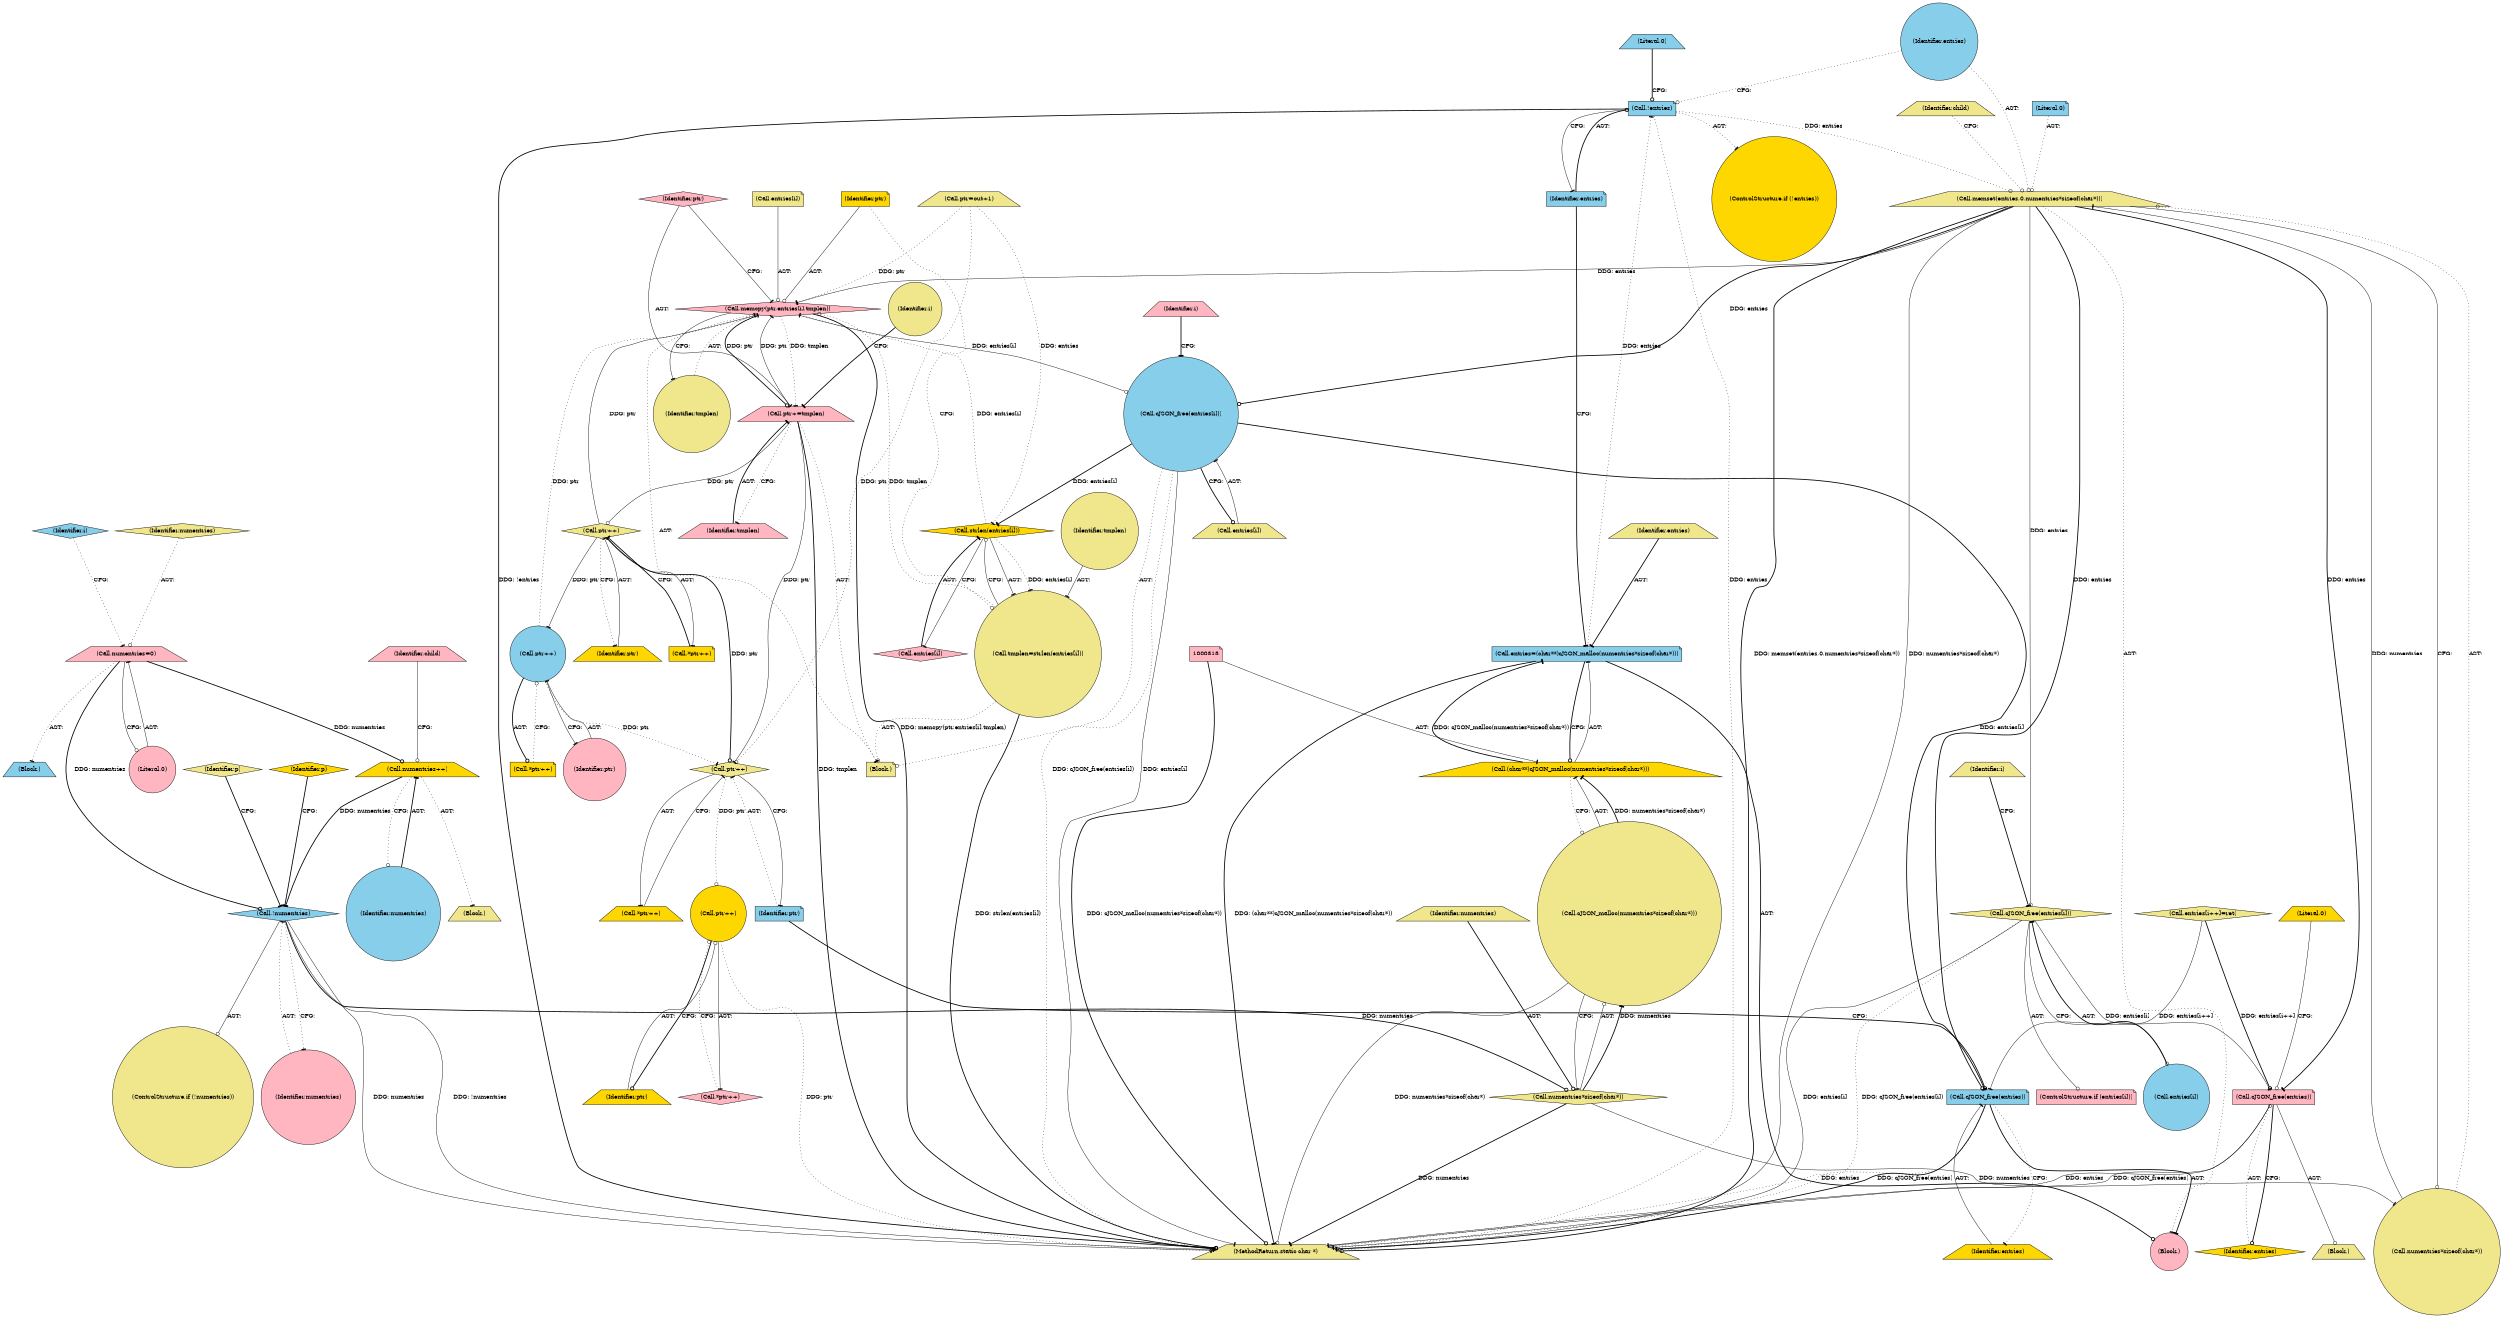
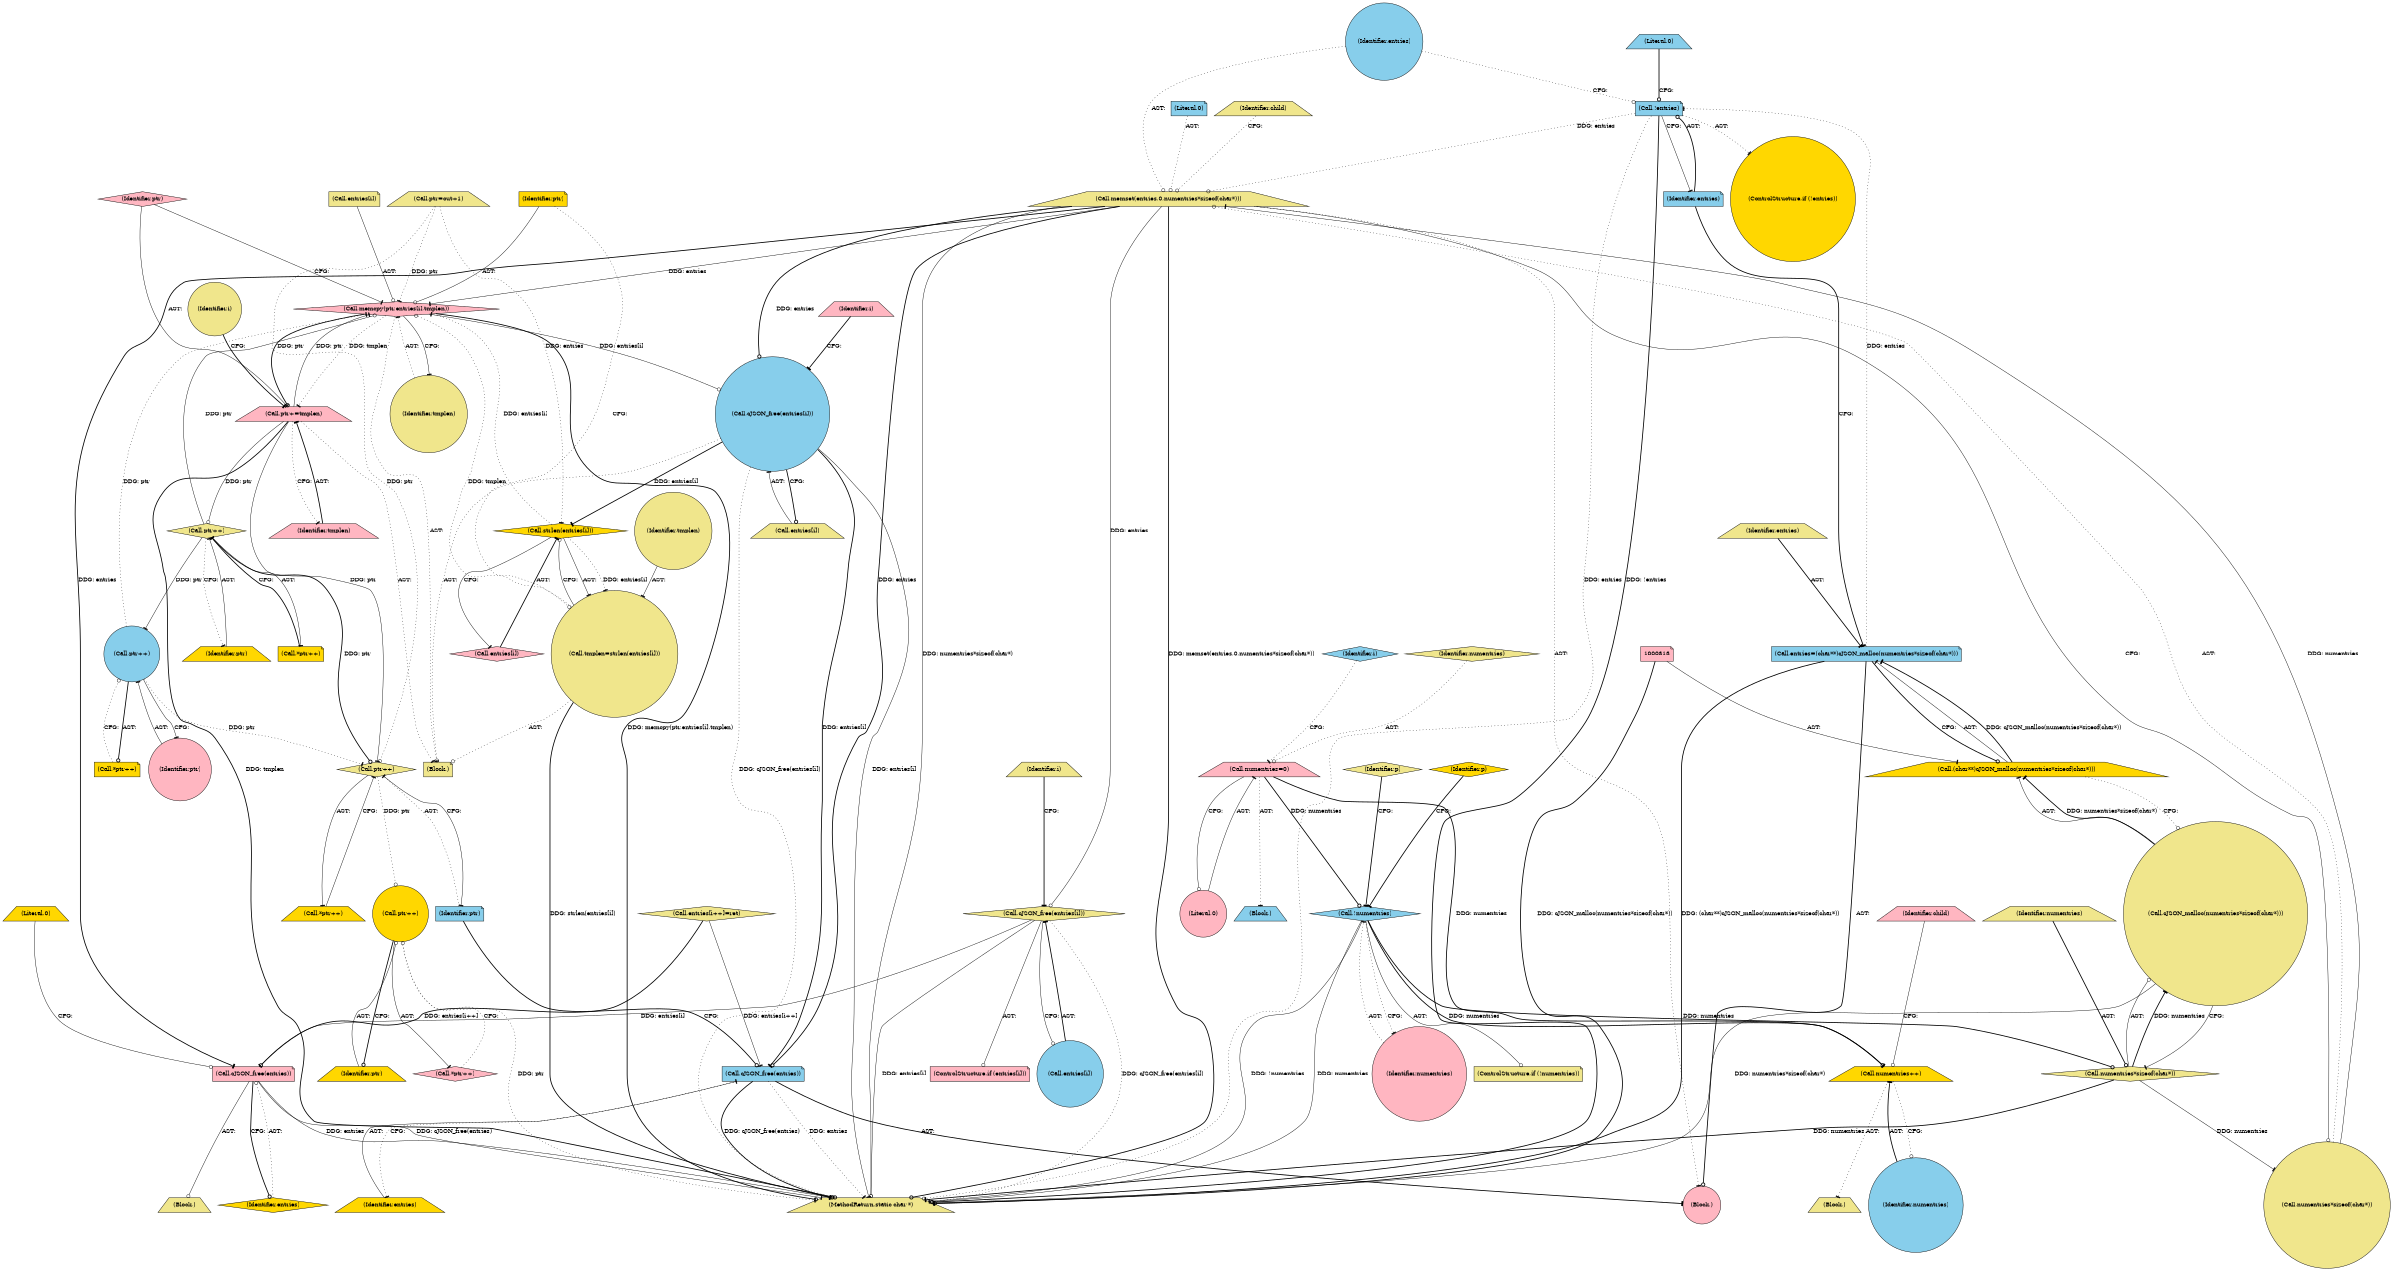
edge "(Call,numentries++)" -> "(Call,!numentries)": reversed
node "(ControlStructure,if (!numentries))": shape circle -> note
